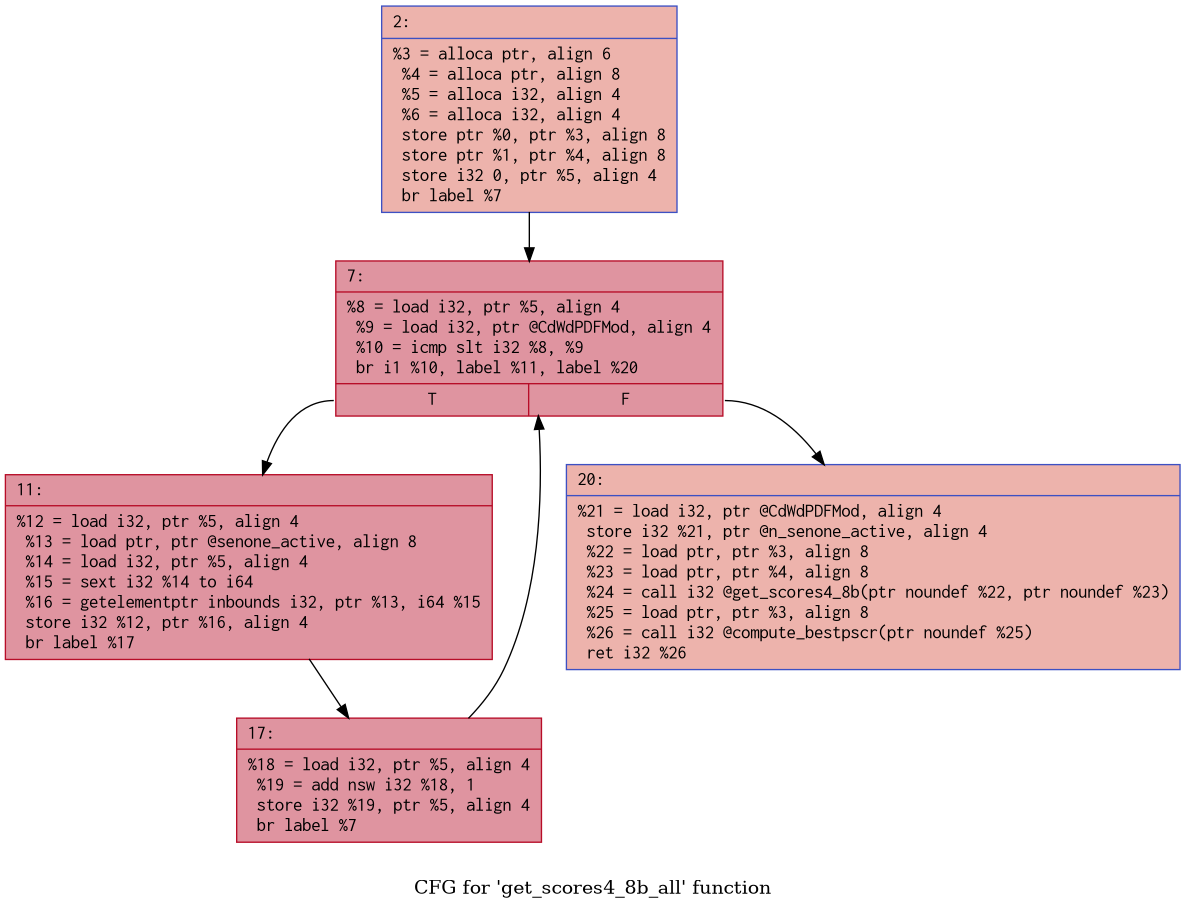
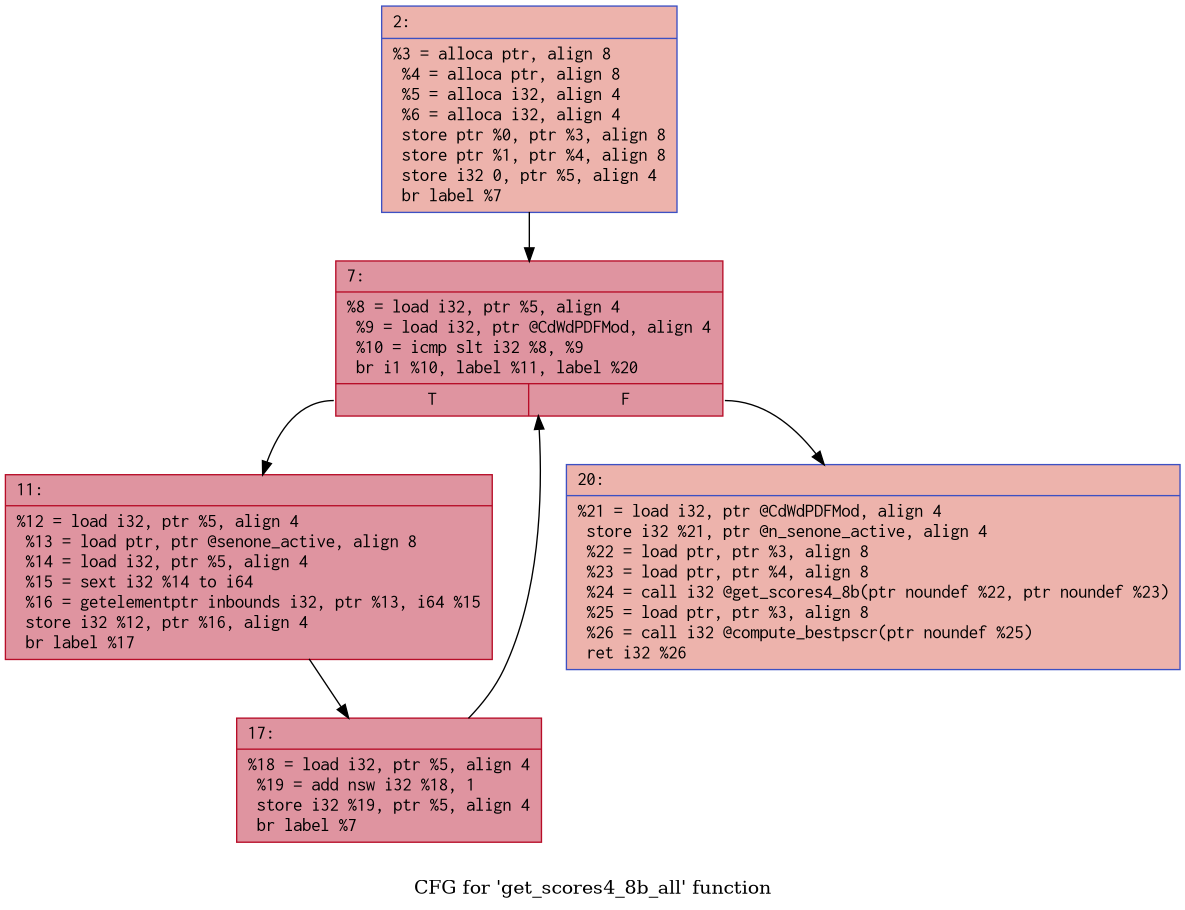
node "2:": text "%3 = alloca ptr, align 6" -> "%3 = alloca ptr, align 8"
